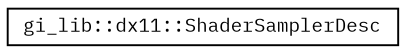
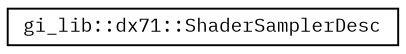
node "gi_lib::dx11::ShaderSamplerDesc": label "gi_lib::dx11::ShaderSamplerDesc" -> "gi_lib::dx71::ShaderSamplerDesc"
